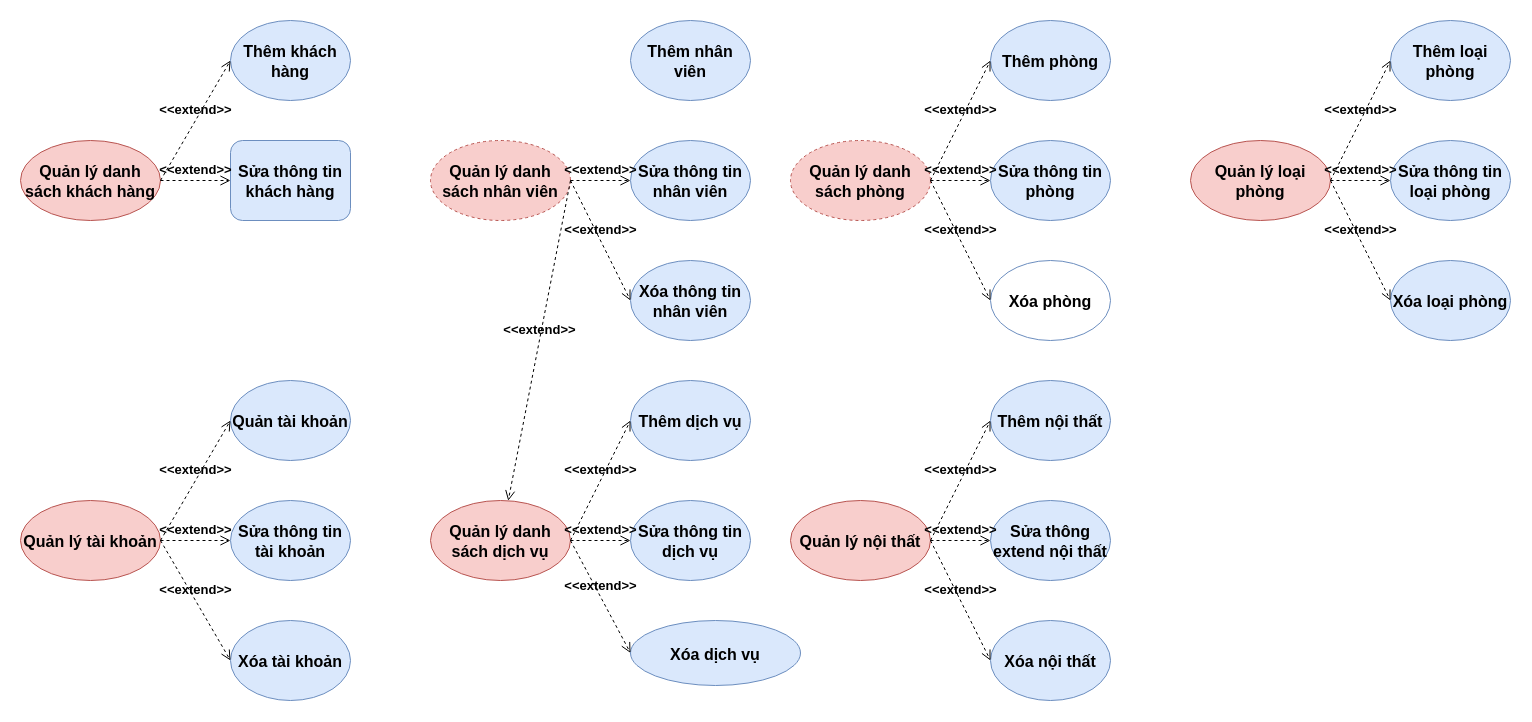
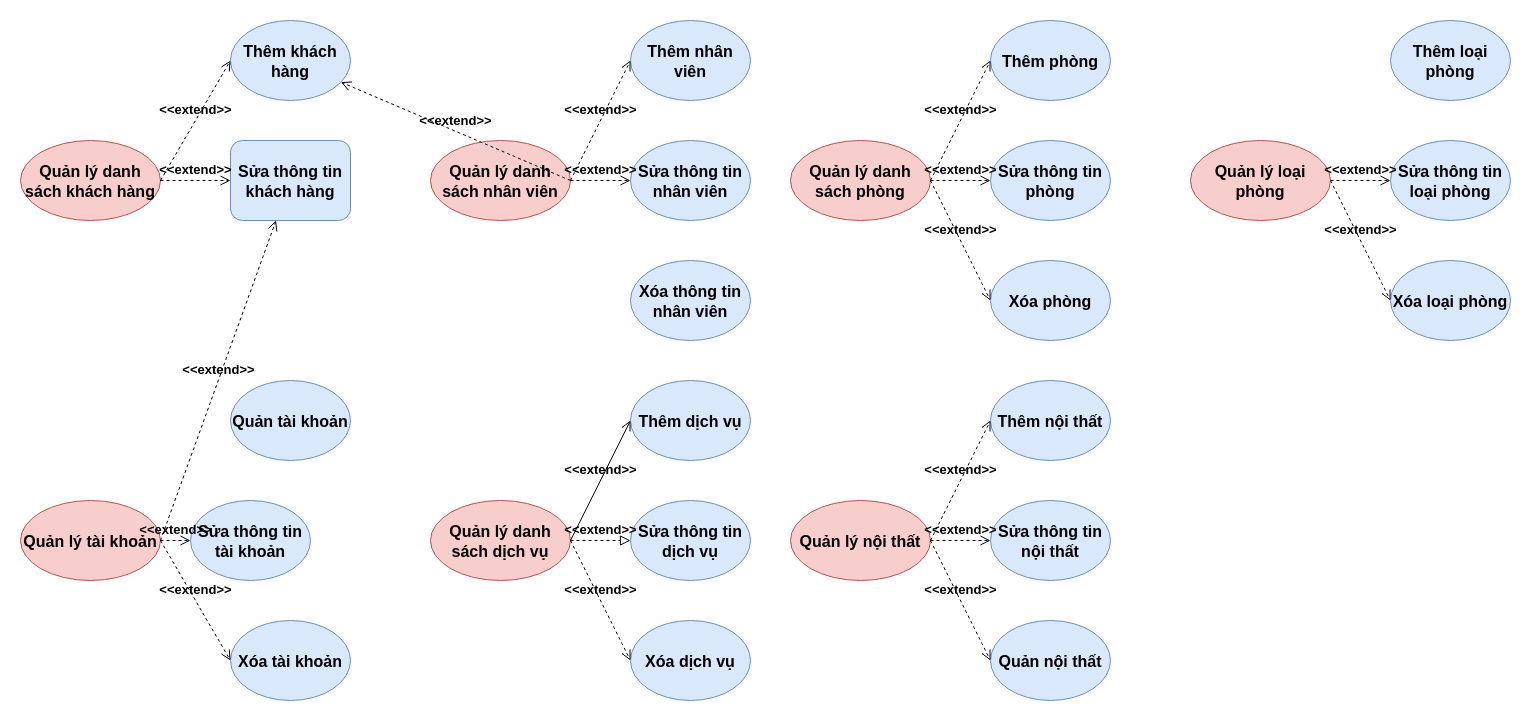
edge "Quản lý loại phòng" -> "Thêm loại phòng": removed, label "<<extend>>"
node "Quản lý danh sách nhân viên": style dashed -> solid
node "Quản lý danh sách phòng": style dashed -> solid
edge "Quản lý danh sách nhân viên" -> "Xóa thông tin nhân viên": now "Quản lý danh sách nhân viên" -> "Thêm khách hàng"
node "Xóa phòng": fillcolor #ffffff -> #dae8fc
edge "Quản lý danh sách nhân viên" -> "Quản lý danh sách dịch vụ": now "Quản lý danh sách nhân viên" -> "Thêm nhân viên"
edge "Quản lý tài khoản" -> "Quản tài khoản": now "Quản lý tài khoản" -> "Sửa thông tin khách hàng"
edge "Quản lý danh sách dịch vụ" -> "Thêm dịch vụ": style dashed -> solid
node "Sửa thông tin tài khoản": moved (291, 541) -> (251, 541)
edge "Quản lý danh sách dịch vụ" -> "Sửa thông tin dịch vụ": arrowhead open -> block
node "Sửa thông extend nội thất": label "Sửa thông extend nội thất" -> "Sửa thông tin nội thất"
node "Xóa dịch vụ": size 170x65 -> 120x80
node "Xóa nội thất": label "Xóa nội thất" -> "Quản nội thất"
